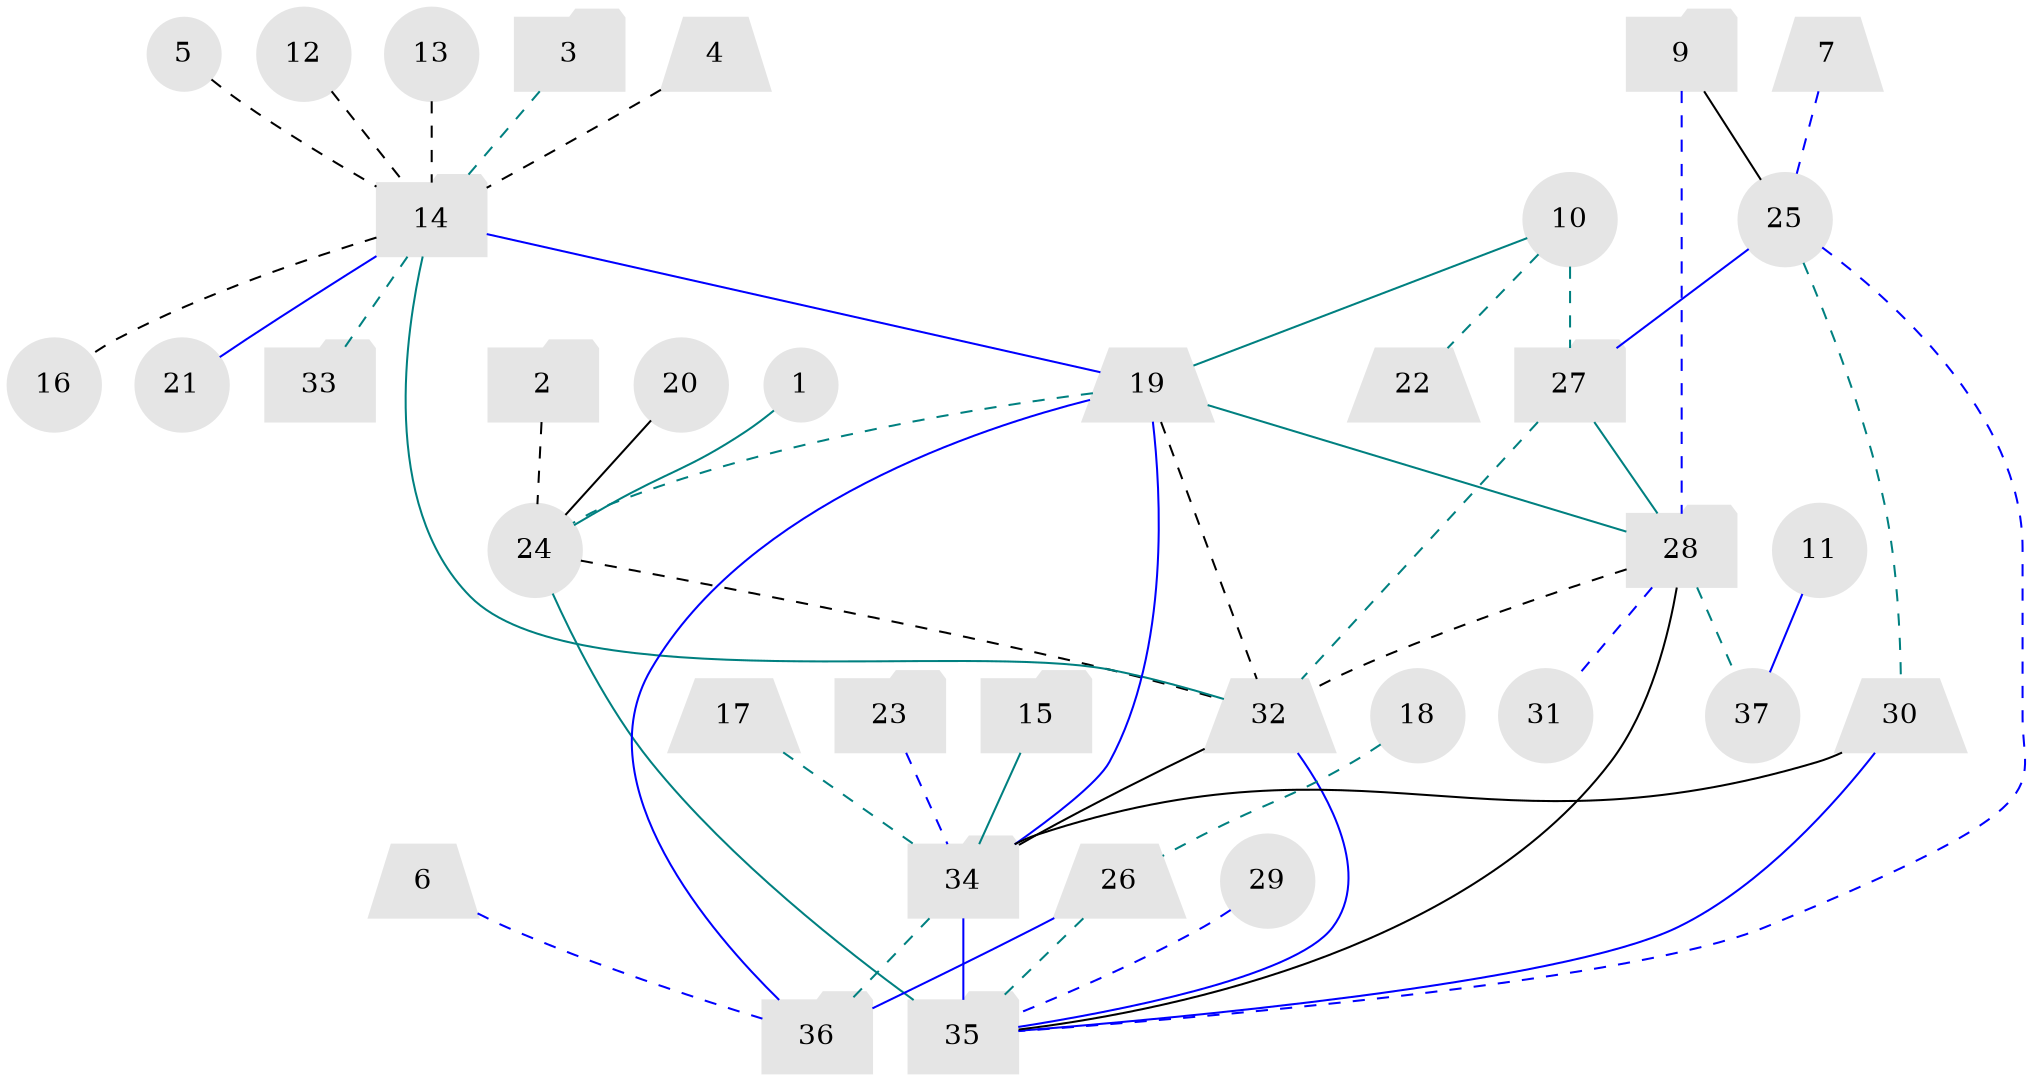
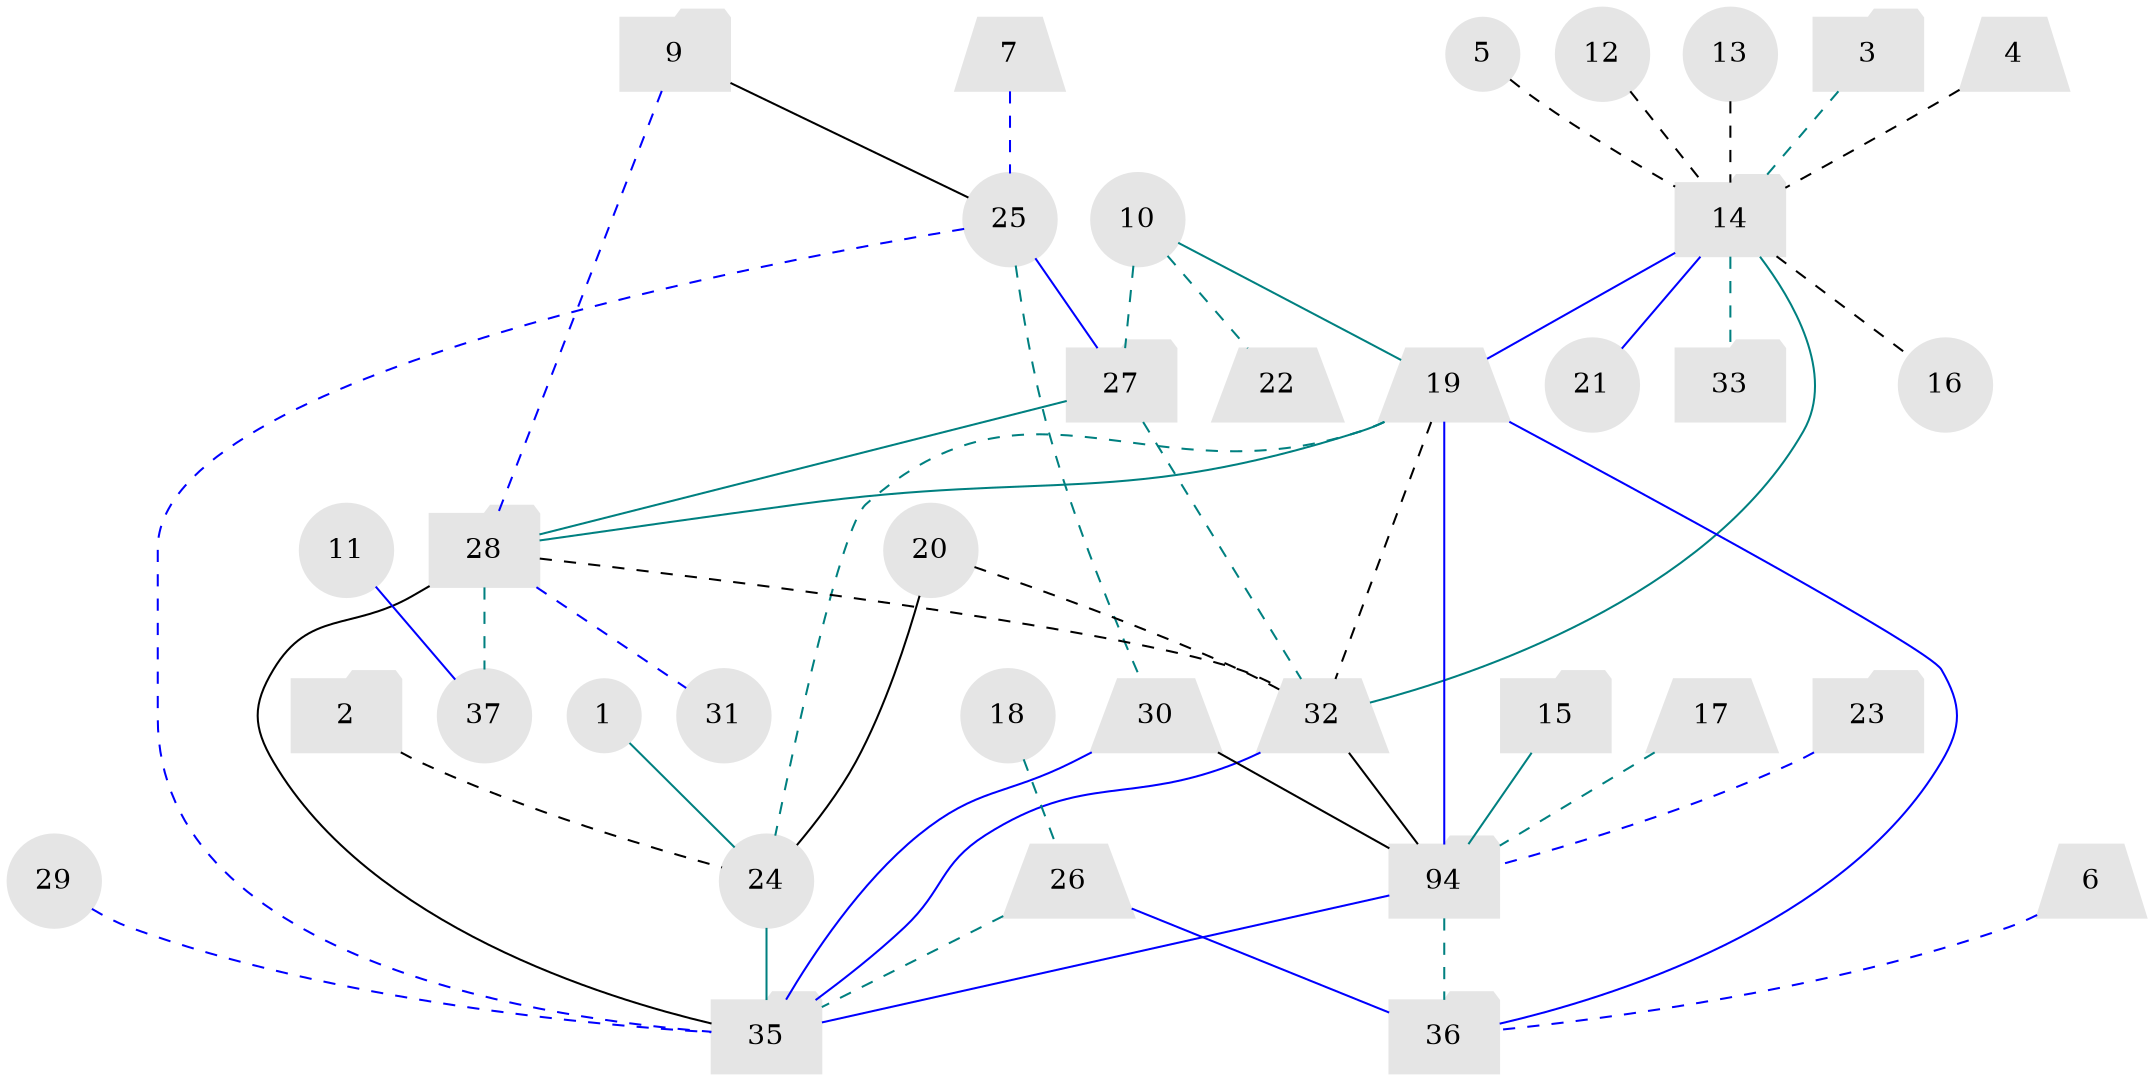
edge "24" -- "32": now "20" -- "32"
node "34": label "34" -> "94"
